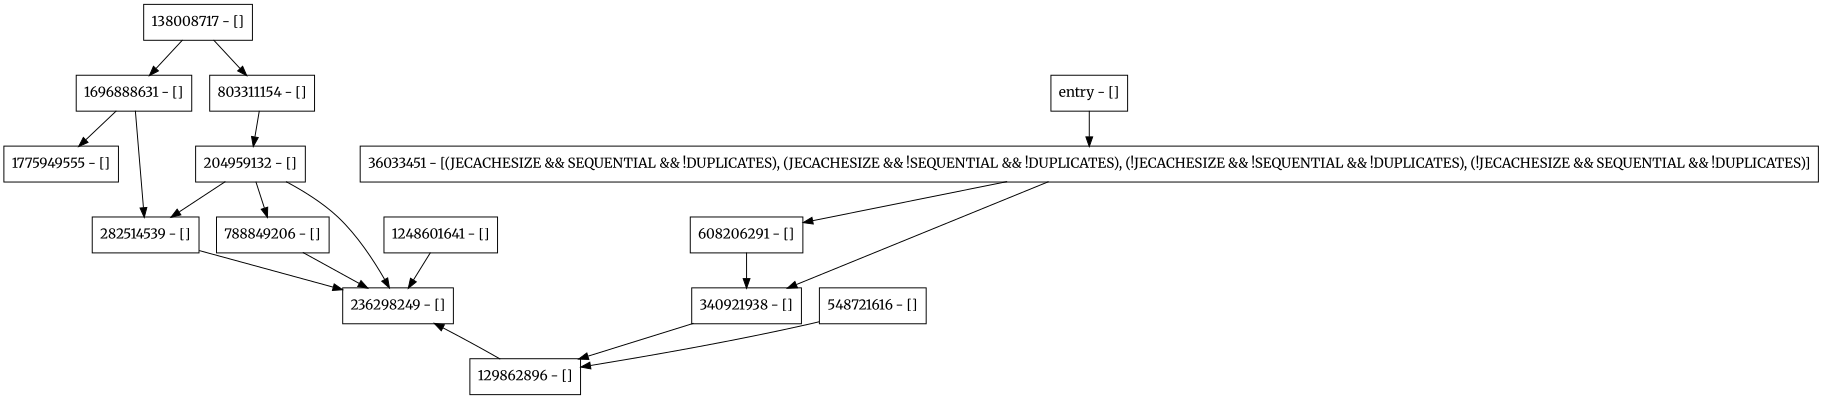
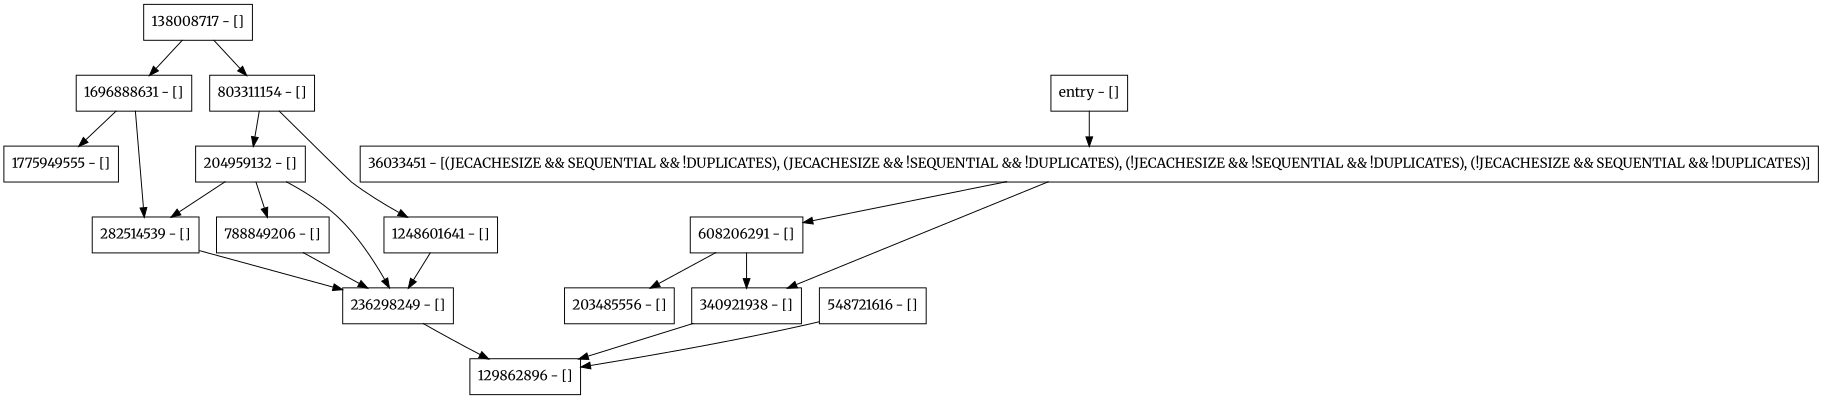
edge "803311154 - []" -> "1248601641 - []": added
node "203485556 - []": added
edge "129862896 - []" -> "236298249 - []": reversed
